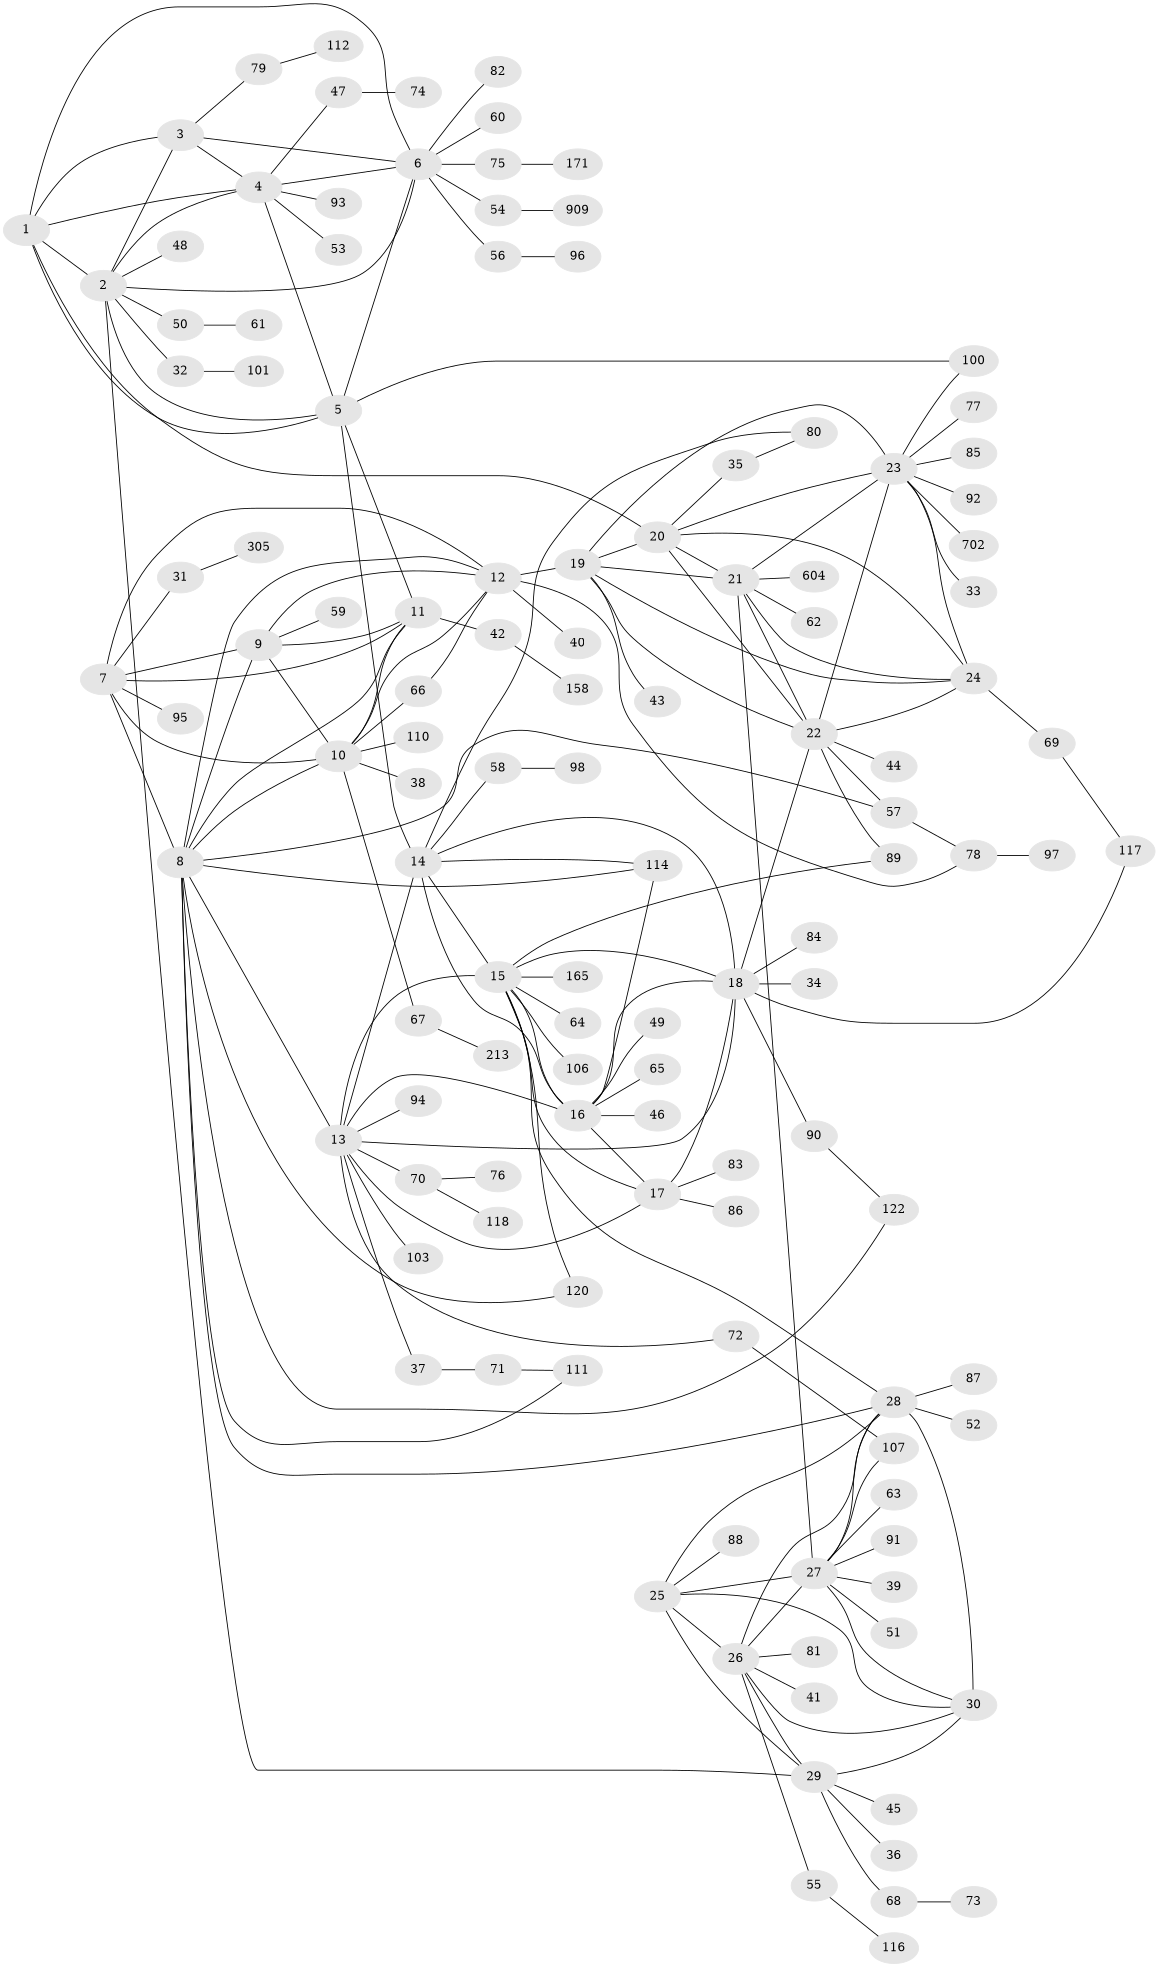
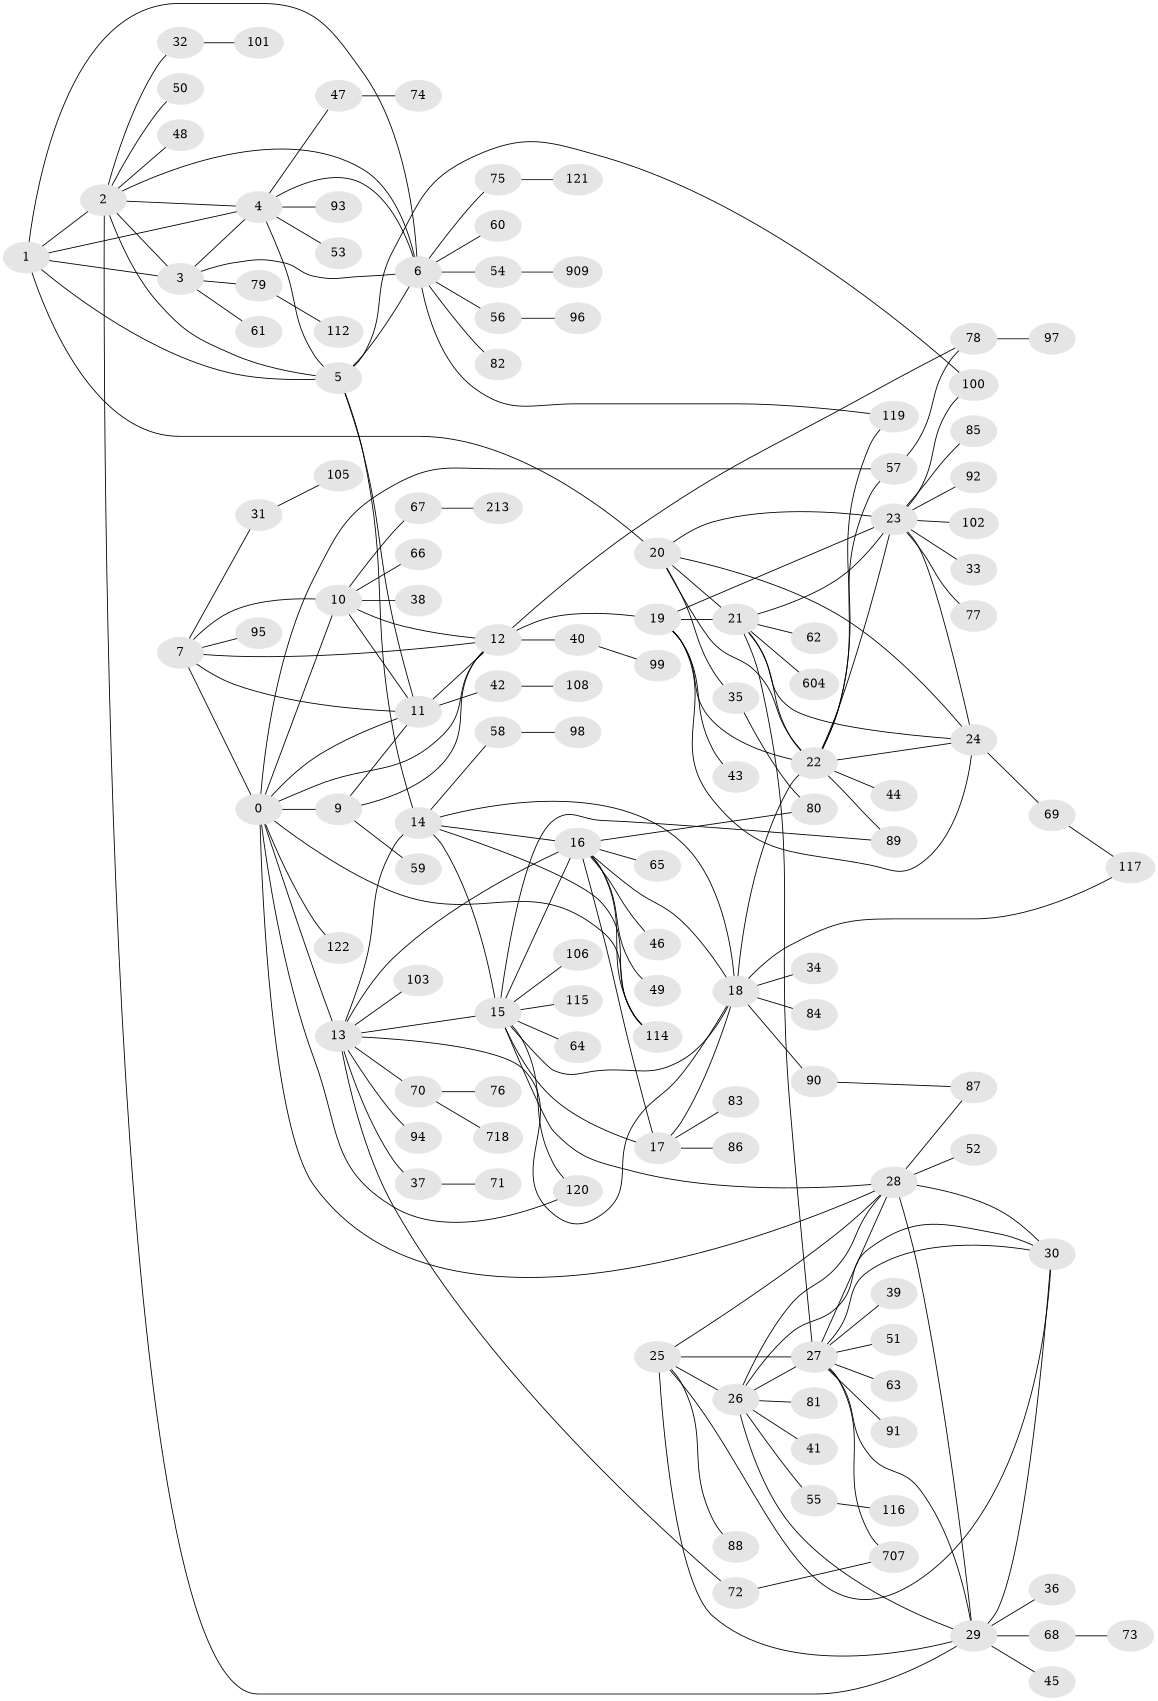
node "171": label "171" -> "121"
edge "50" -- "61": now "3" -- "61"
node "119": added
node "702": label "702" -> "102"
node "305": label "305" -> "105"
edge "20" -- "19": removed
edge "80" -- "14": now "80" -- "16"
edge "12" -- "66": now "12" -- "11"
edge "9" -- "7": removed
node "99": added
node "158": label "158" -> "108"
edge "9" -- "10": removed
node "110": removed
node "8": label "8" -> "0"
node "165": label "165" -> "115"
edge "90" -- "122": now "90" -- "87"
node "118": label "118" -> "718"
edge "13" -- "17": removed
node "111": removed
edge "28" -- "29": added
node "107": label "107" -> "707"
edge "27" -- "29": added
